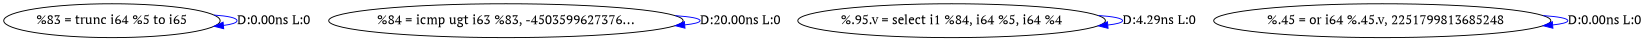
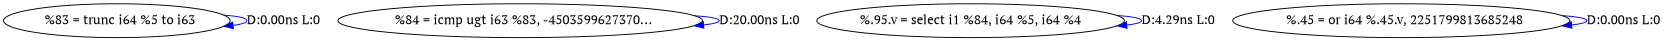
node "%83 = trunc i64 %5 to i65": label "%83 = trunc i64 %5 to i65" -> "%83 = trunc i64 %5 to i63"
node "%84 = icmp ugt i63 %83, -4503599627376...": label "%84 = icmp ugt i63 %83, -4503599627376..." -> "%84 = icmp ugt i63 %83, -4503599627370..."
